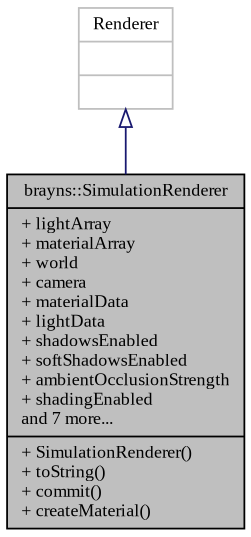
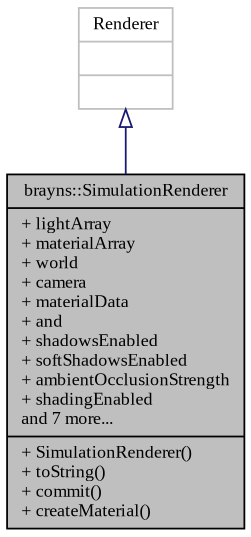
node "brayns::SimulationRenderer": text "+ lightData" -> "+ and"
